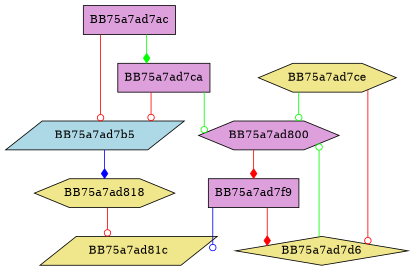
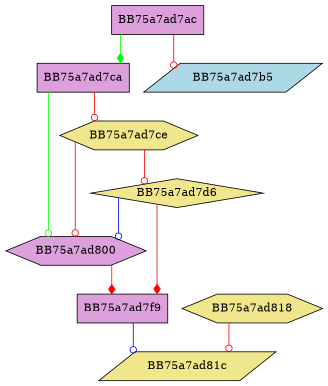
edge "BB75a7ad7ca" -> "BB75a7ad7b5": now "BB75a7ad7ca" -> "BB75a7ad7ce"
edge "BB75a7ad7ce" -> "BB75a7ad800": color green -> red
edge "BB75a7ad7b5" -> "BB75a7ad818": removed
edge "BB75a7ad7d6" -> "BB75a7ad800": color green -> blue
edge "BB75a7ad7f9" -> "BB75a7ad7d6": reversed
